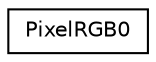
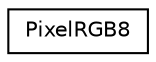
node "PixelRGB0": label "PixelRGB0" -> "PixelRGB8"
